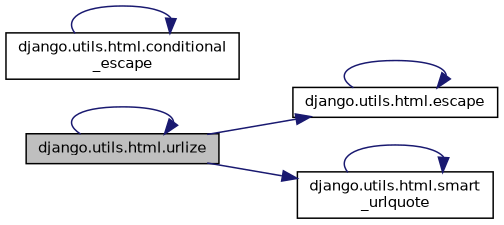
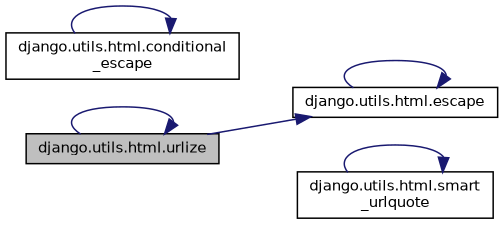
edge "django.utils.html.urlize" -> "django.utils.html.smart _urlquote": removed
